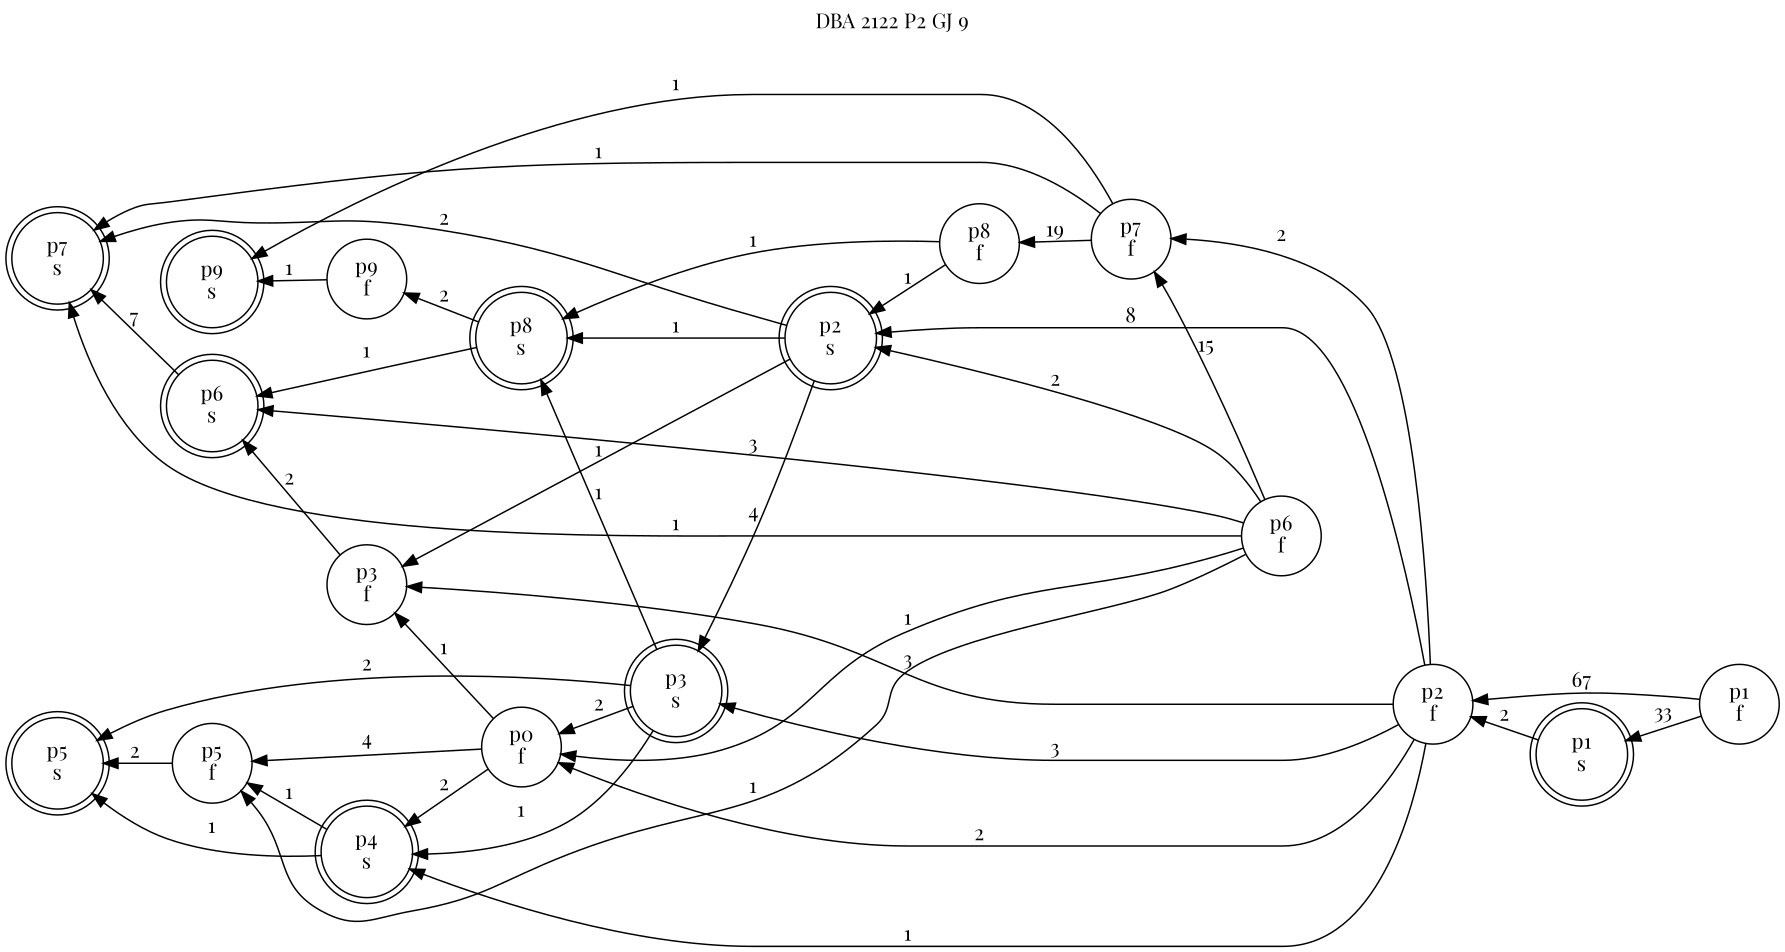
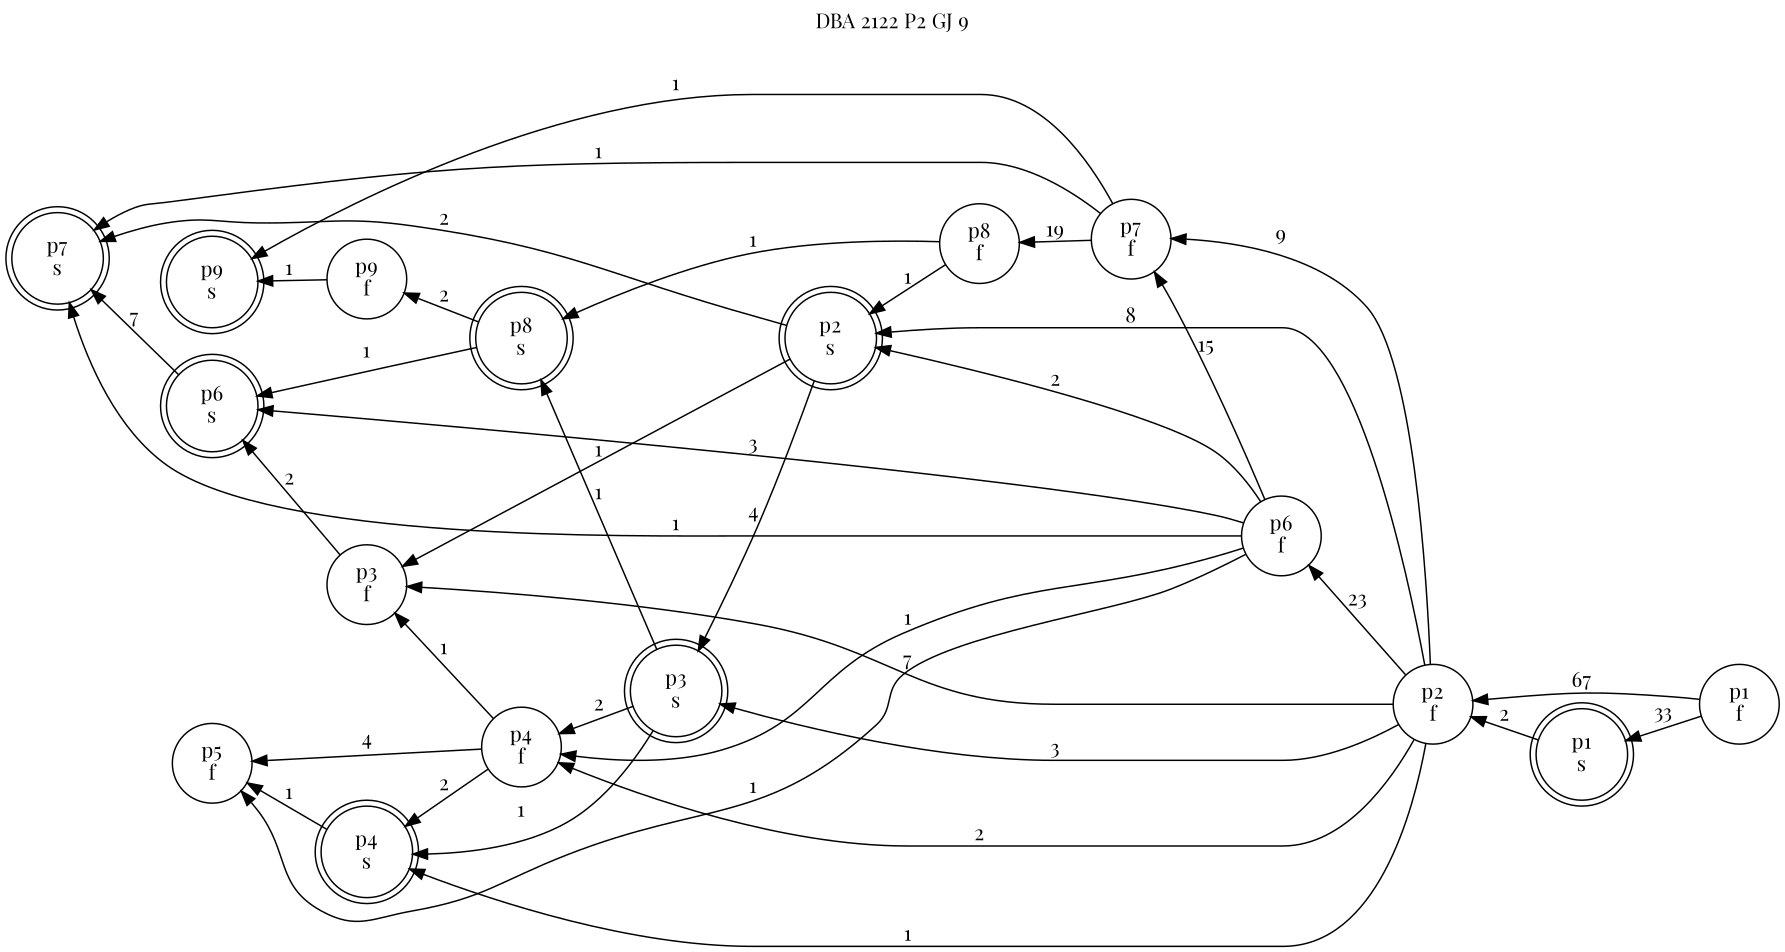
edge "p2 f" -> "p7 f": label "2" -> "9"
edge "p2 s" -> "p8 s": removed, label "1"
edge "p2 f" -> "p6 f": added, label "23"
edge "p2 f" -> "p3 f": label "3" -> "7"
node "p0 f": label "p0 f" -> "p4 f"
node "p5 s": removed
